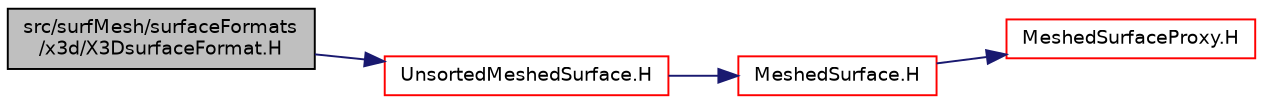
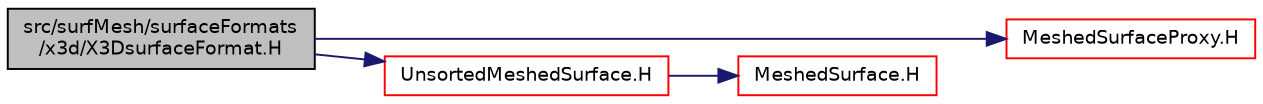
edge "MeshedSurface.H" -> "MeshedSurfaceProxy.H": now "src/surfMesh/surfaceFormats /x3d/X3DsurfaceFormat.H" -> "MeshedSurfaceProxy.H"
